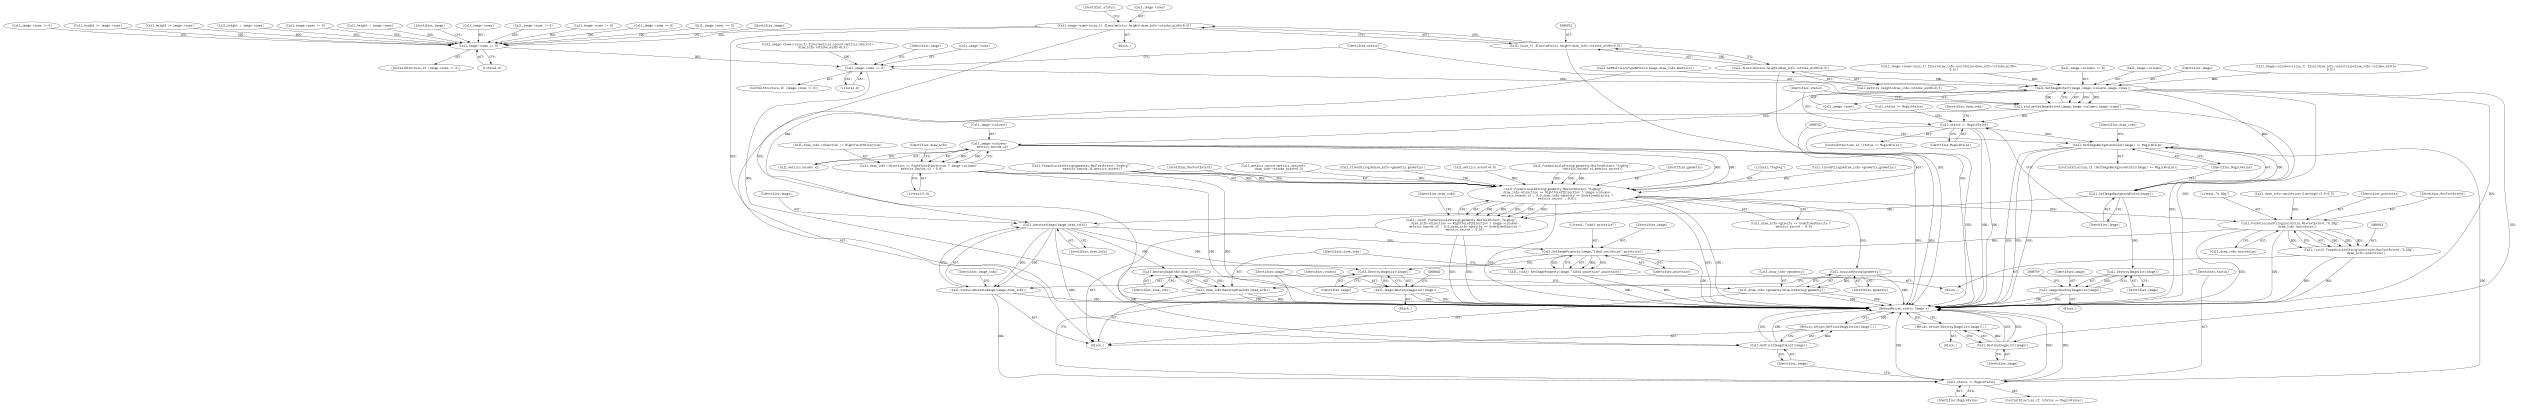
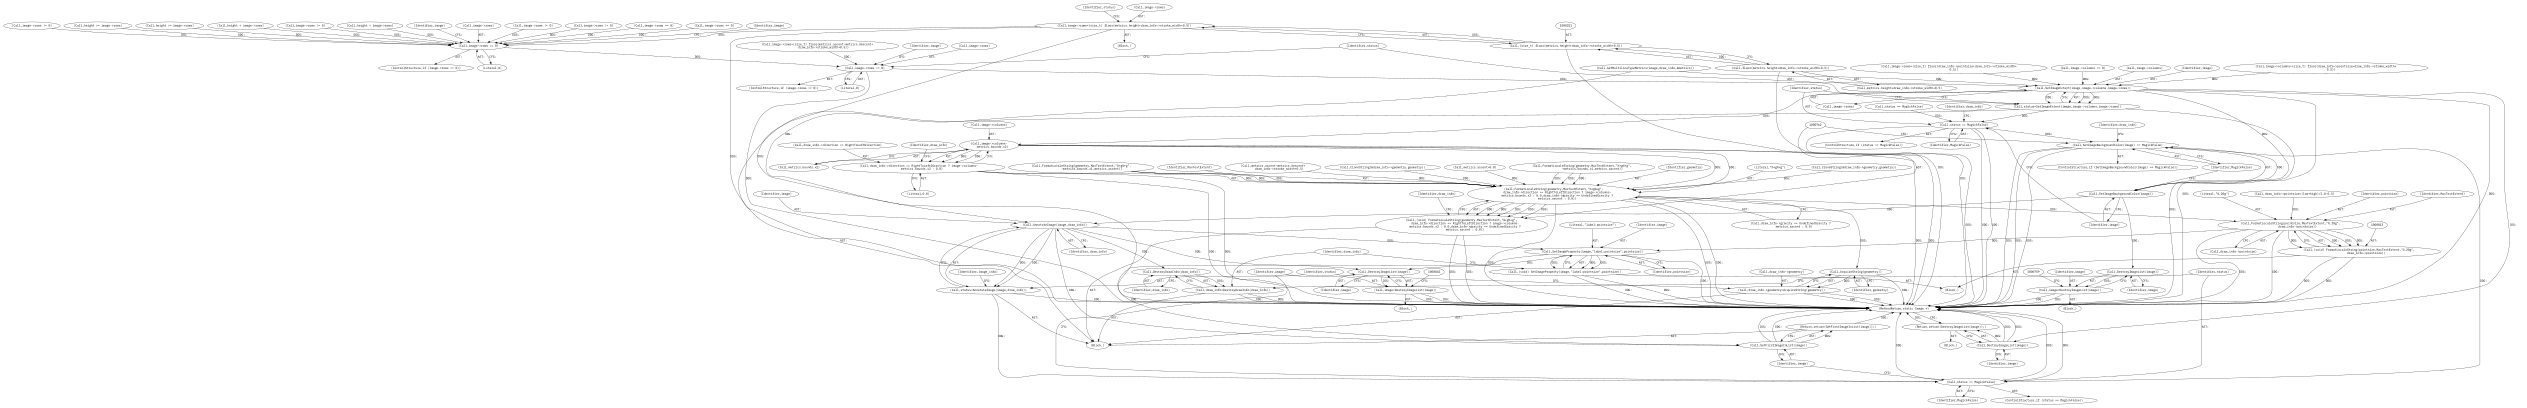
edge "(Call,image->columns == 0)" -> "(Call,SetImageExtent(image,image->columns,image->rows))": label "AST: " -> "DDG: "
edge "(MethodReturn,static Image *)" -> "(Return,return(GetFirstImageInList(image));)": removed, label "CFG:"
